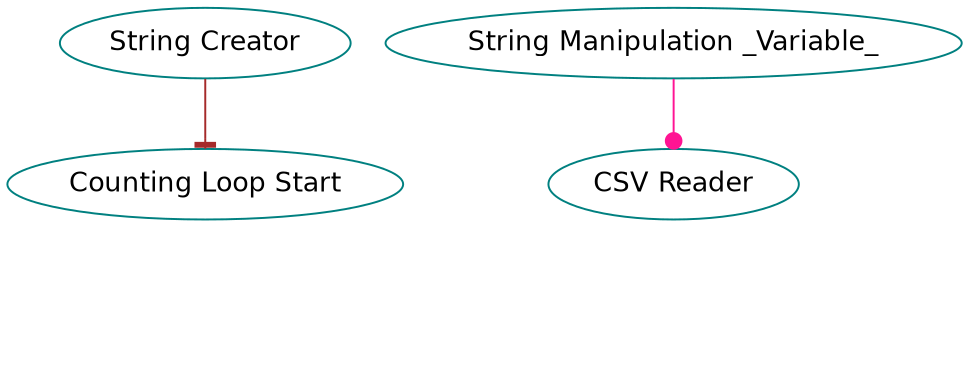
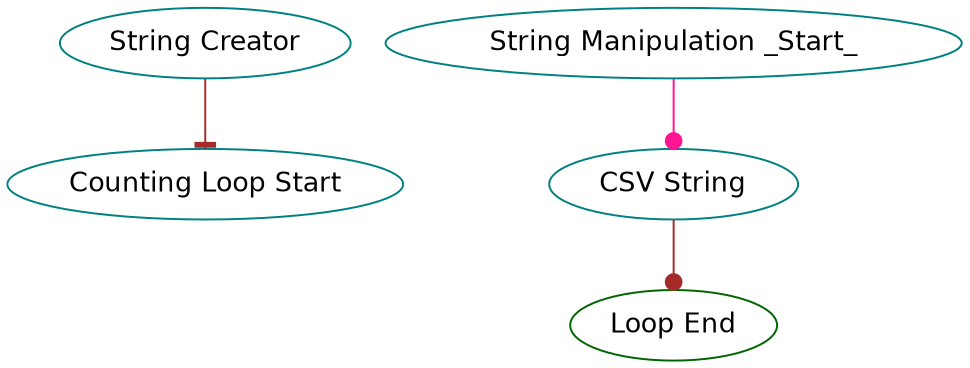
node "String Manipulation _Variable_": label "String Manipulation _Variable_" -> "String Manipulation _Start_"
node "CSV Reader": label "CSV Reader" -> "CSV String"
node "Loop End": added
